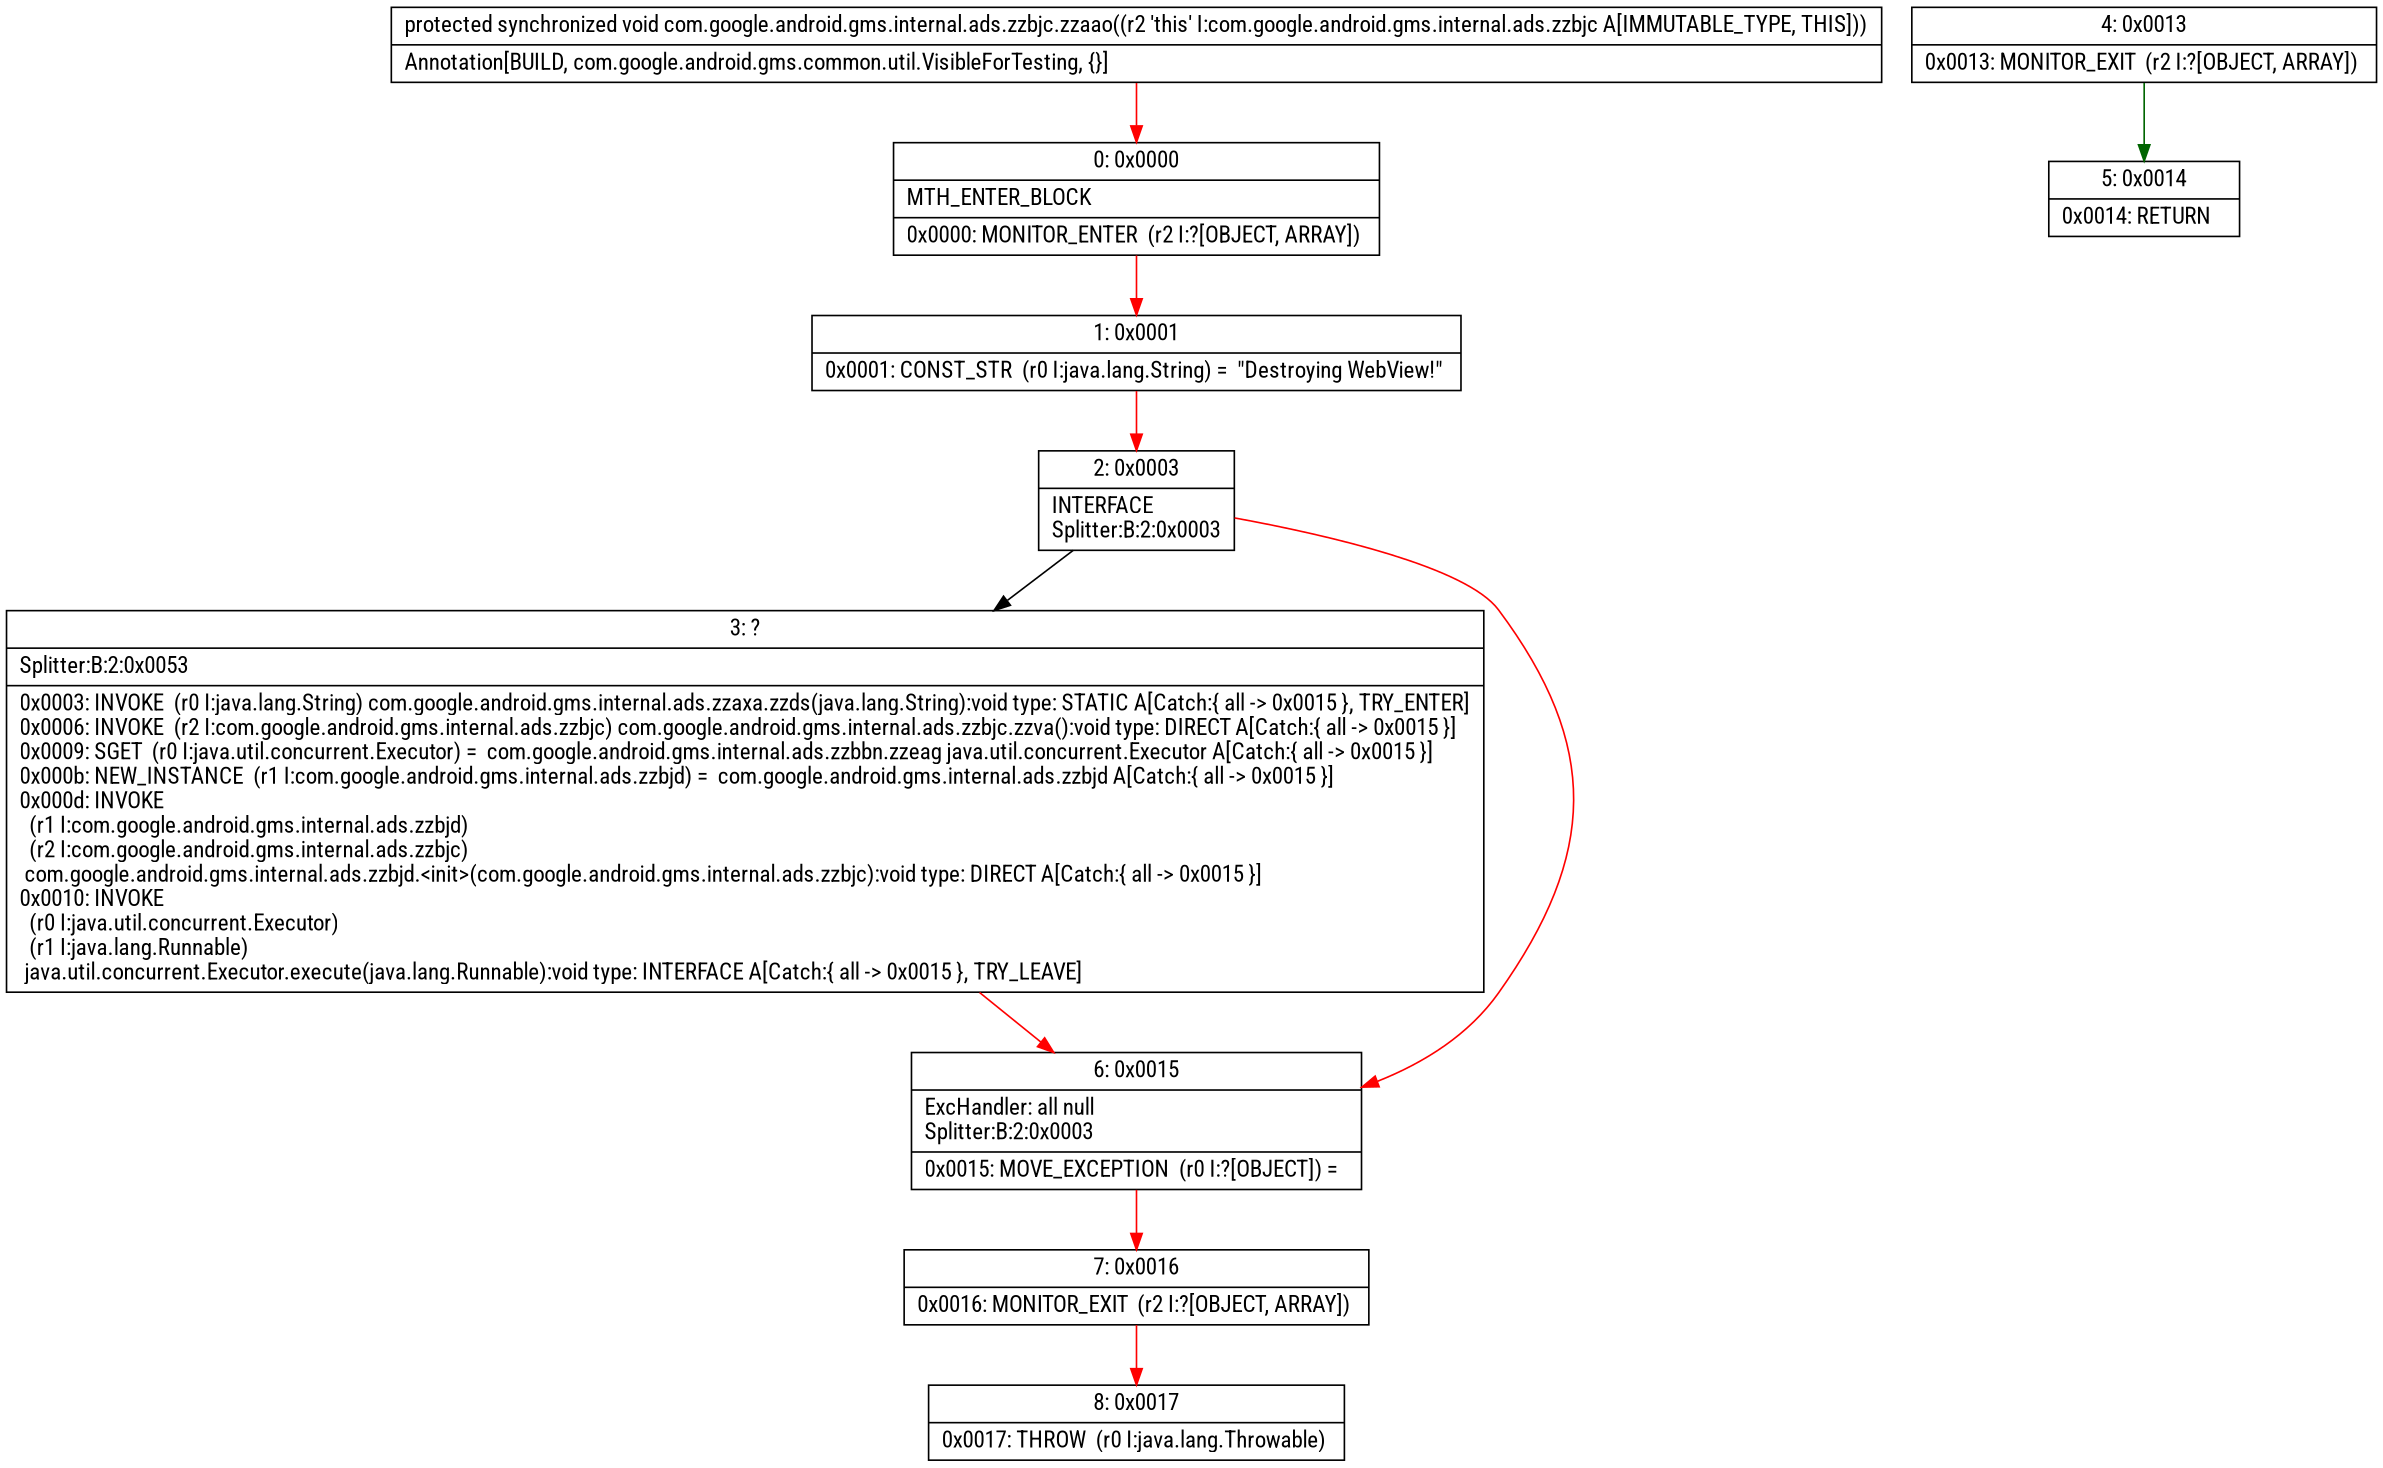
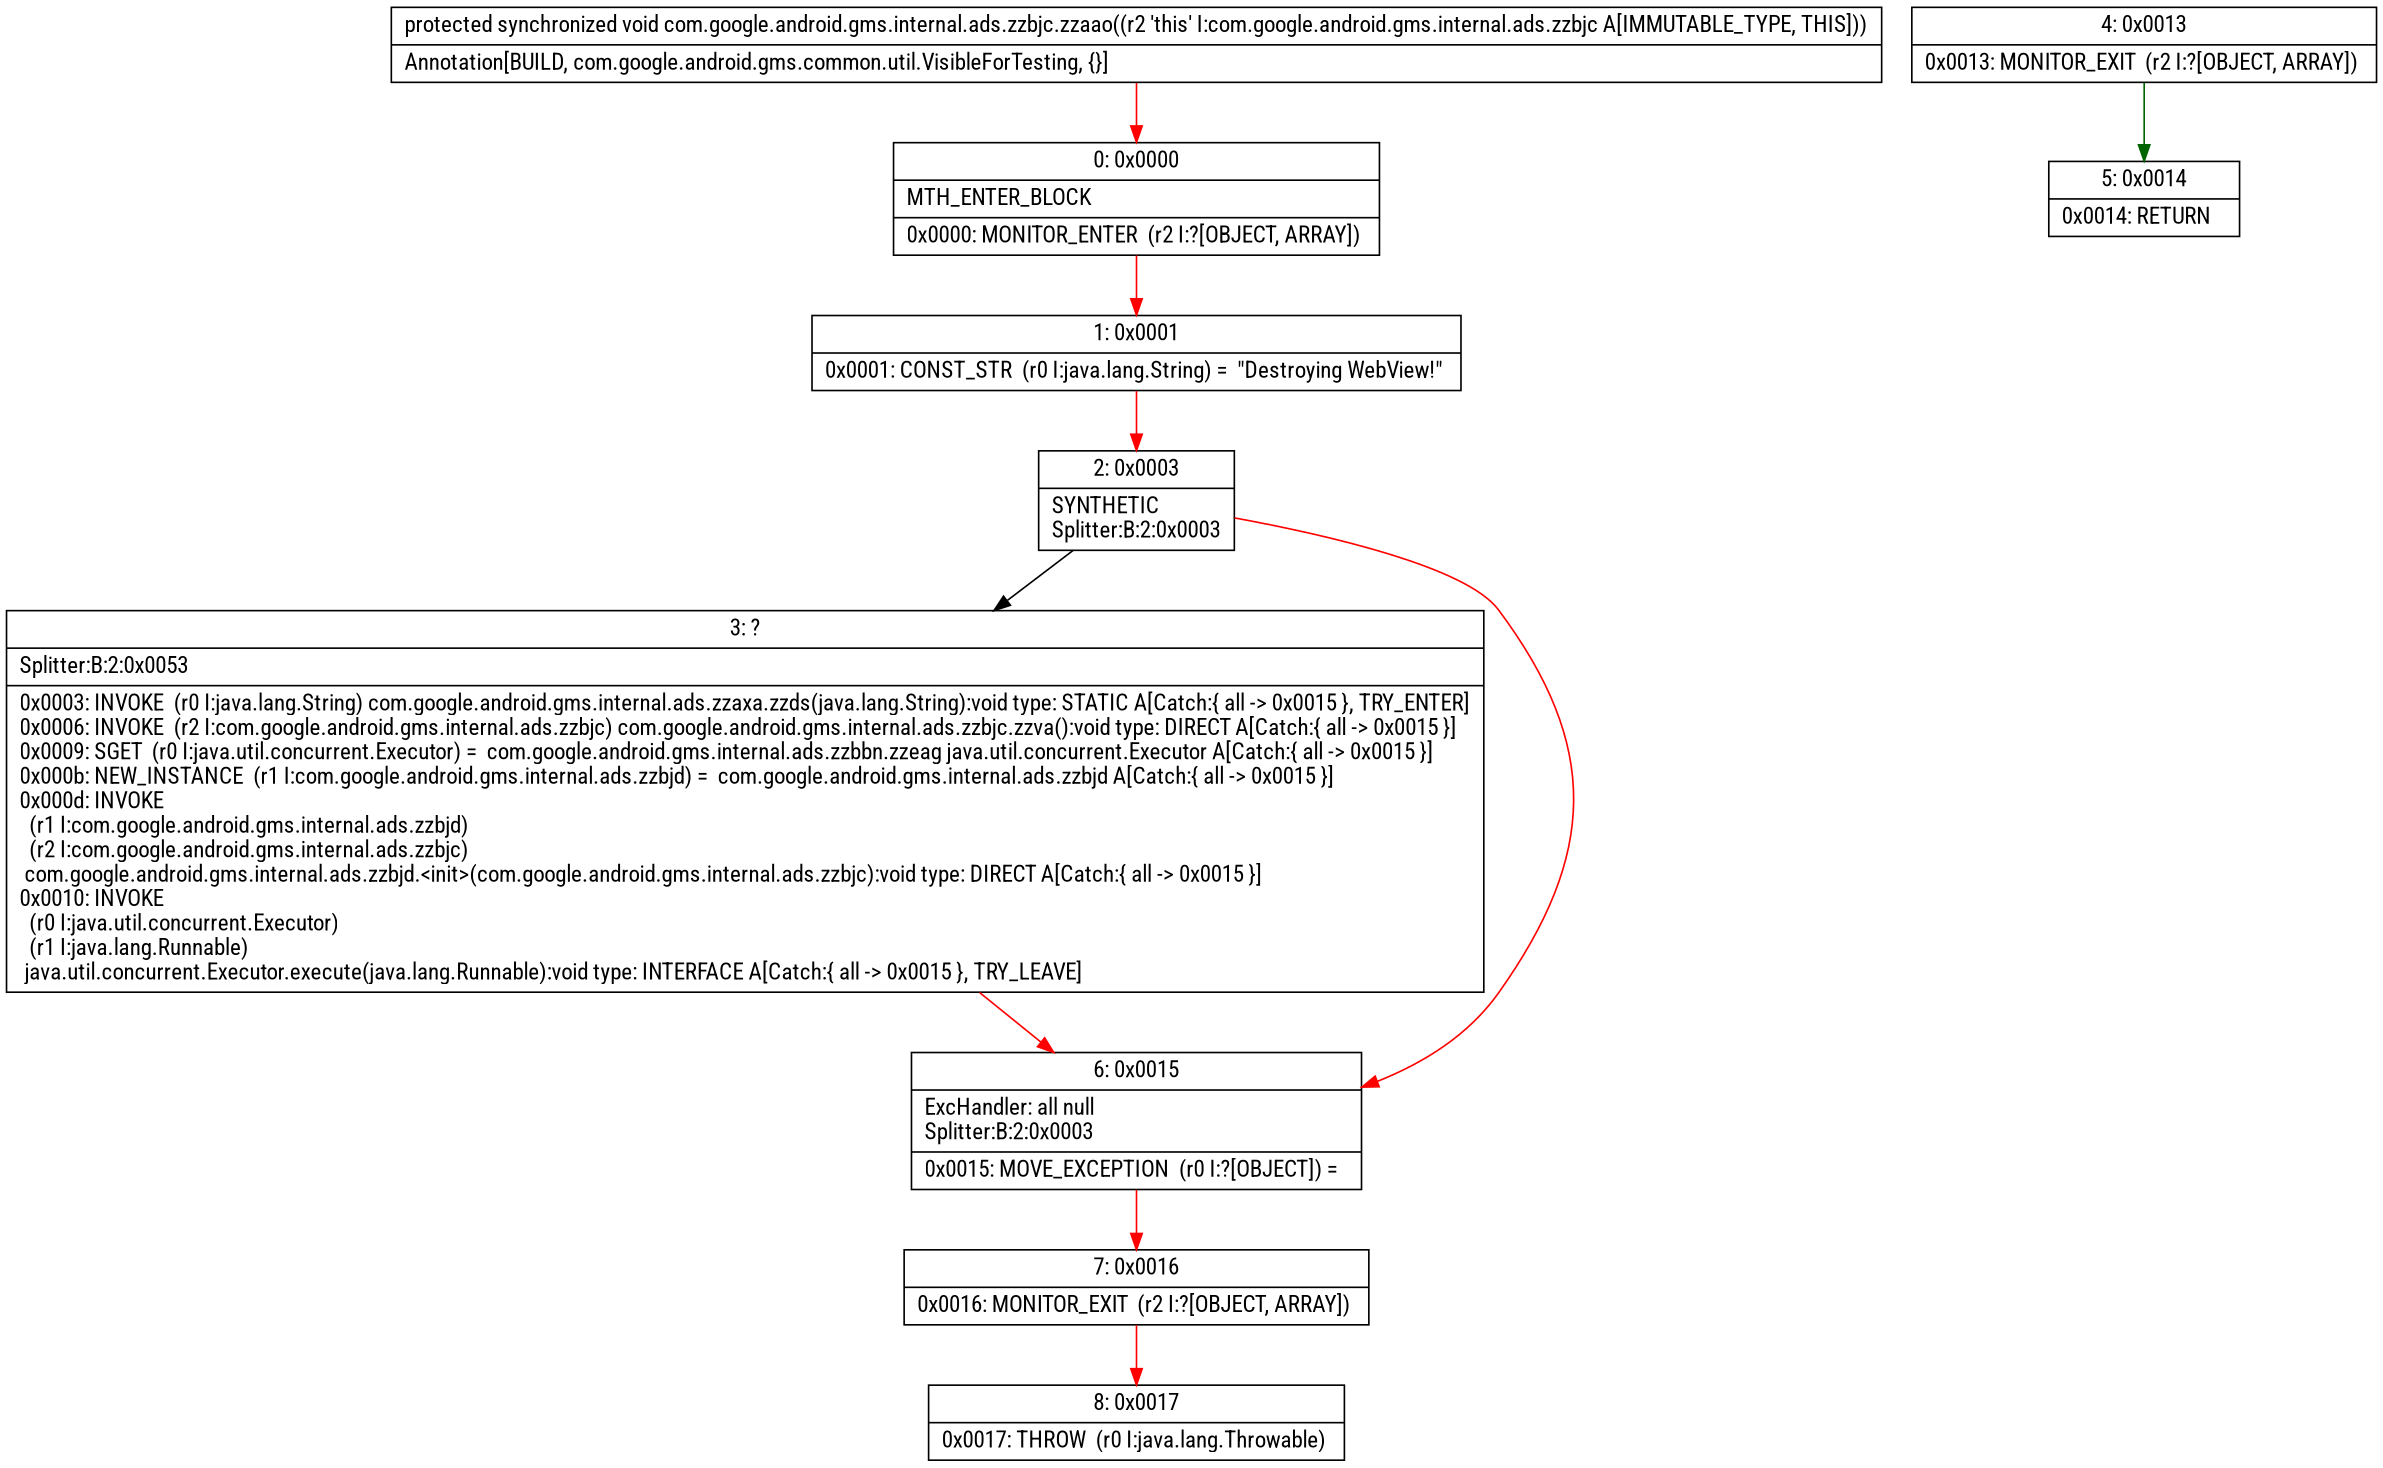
node "2: 0x0003": text "INTERFACE" -> "SYNTHETIC"
